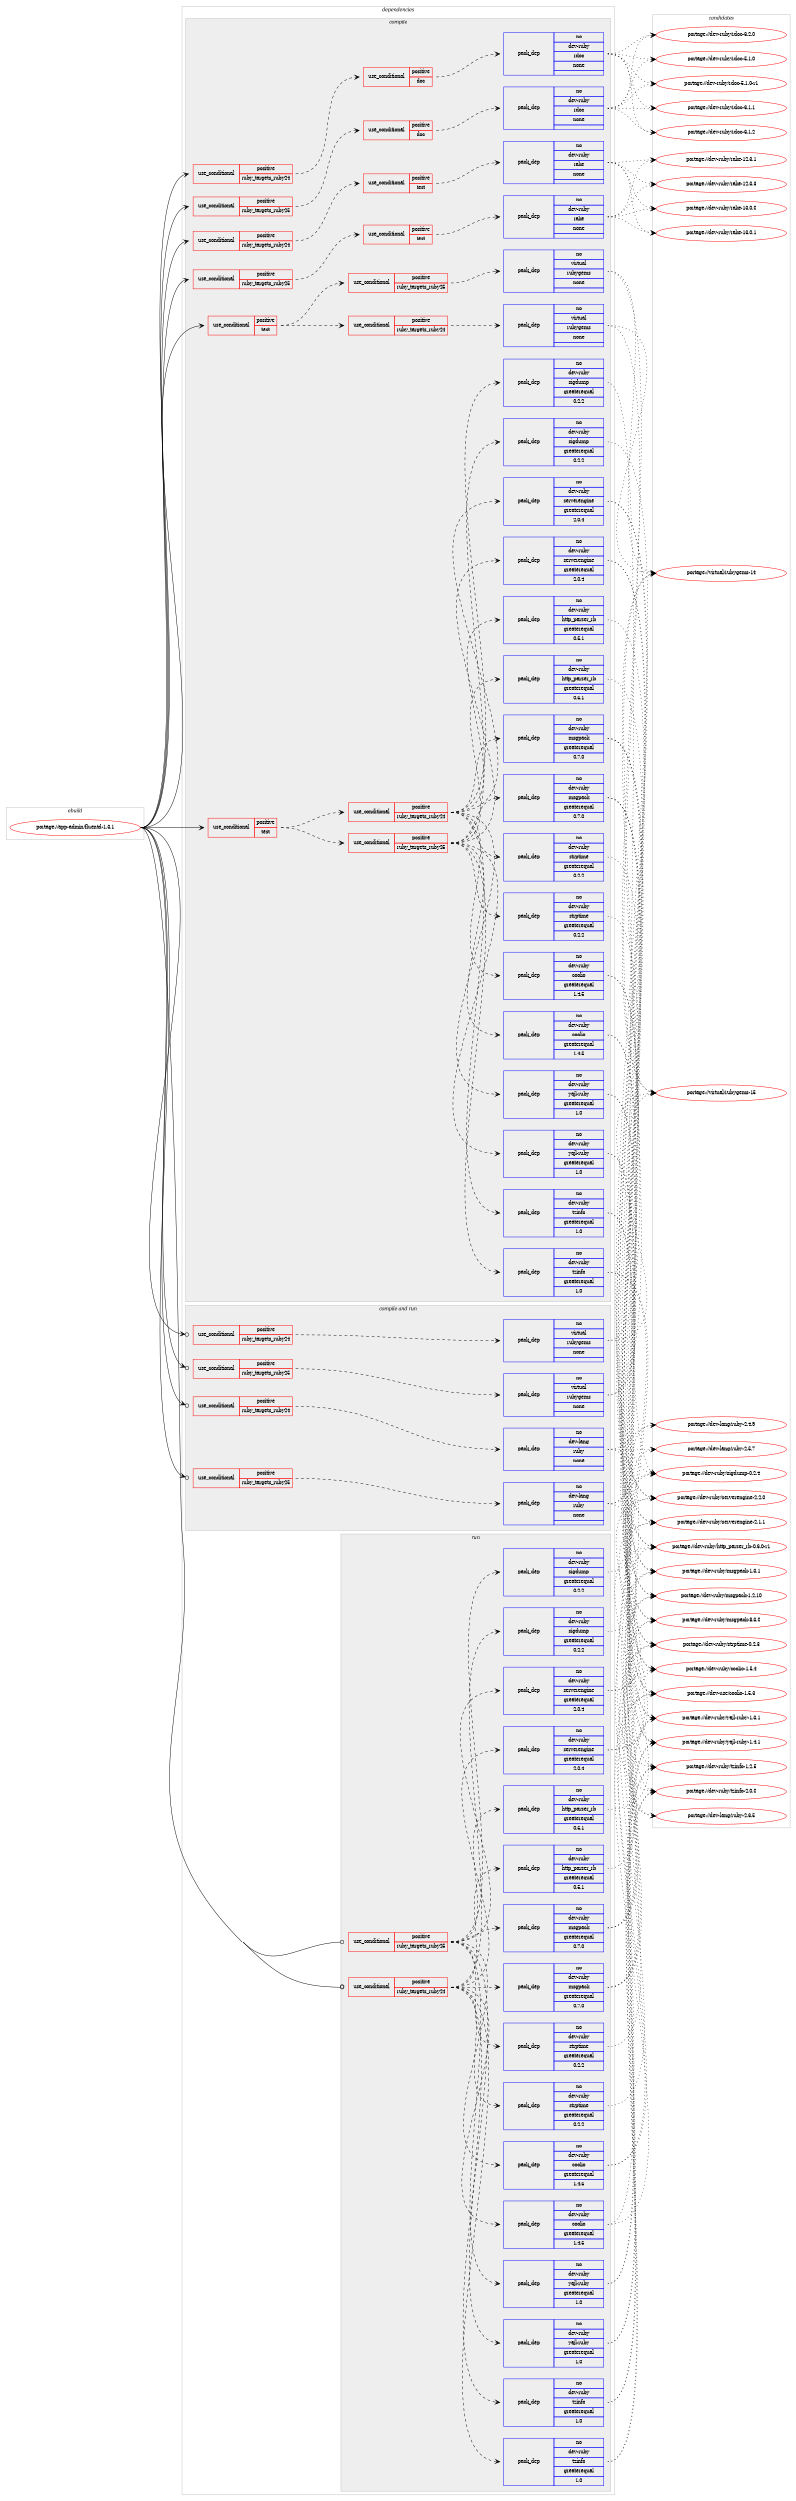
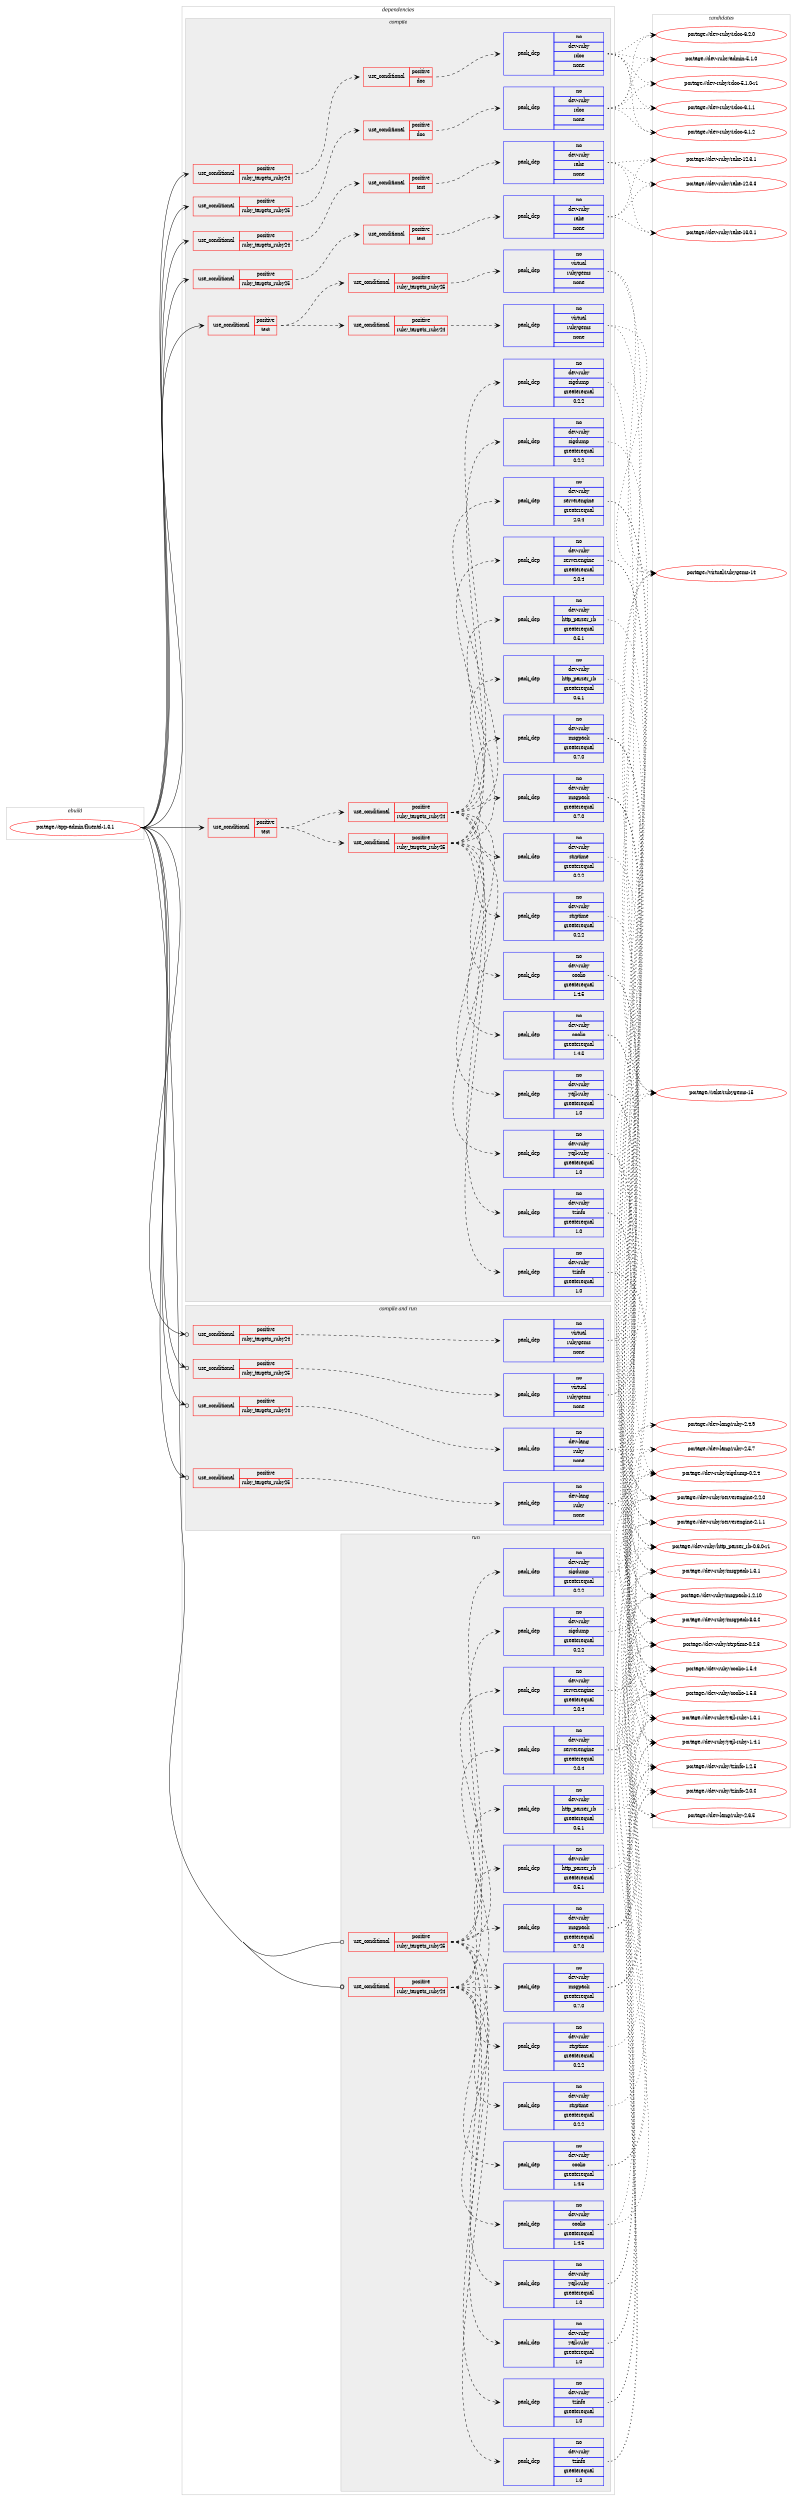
node "portage://dev-ruby/rdoc-5.1.0": label "portage://dev-ruby/rdoc-5.1.0" -> "portage://dev-ruby/admin-5.1.0"
node "portage://dev-ruby/rake-13.0.0": removed
node "portage://virtual/rubygems-15": label "portage://virtual/rubygems-15" -> "portage://rake/rubygems-15"
node "portage://dev-use/coolio-1.5.3": label "portage://dev-use/coolio-1.5.3" -> "portage://dev-ruby/coolio-1.5.3"
